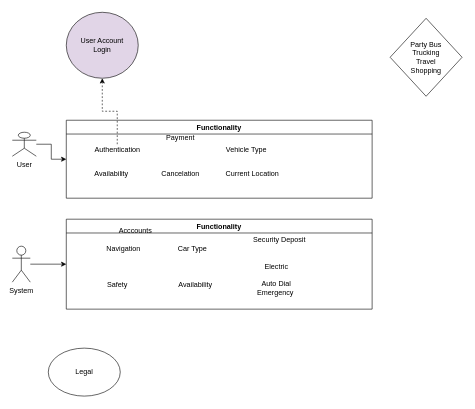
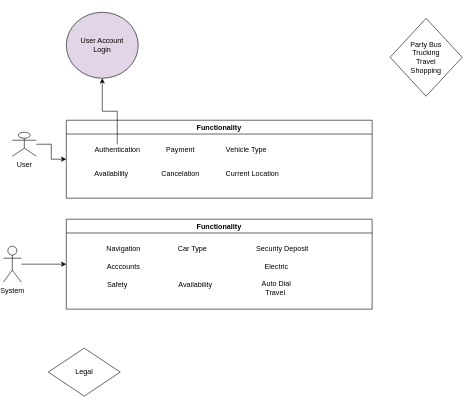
edge "Authentication" -> "User Account Login": style dashed -> solid
node "Payment": moved (180, 138) -> (180, 150)
node "Acccounts": moved (135, 231) -> (123, 267)
node "Security Deposit": moved (279, 240) -> (282, 249)
node "System": moved (21, 264) -> (12, 264)
node "Auto Dial Emergency": label "Auto Dial Emergency" -> "Auto Dial Travel"
node "Legal": shape ellipse -> diamond
